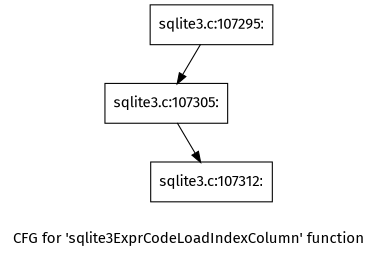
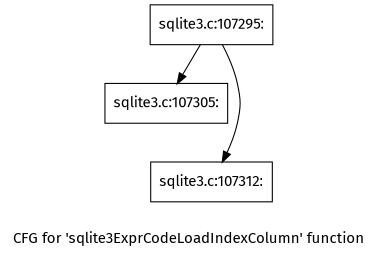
edge "sqlite3.c:107305:" -> "sqlite3.c:107312:": now "sqlite3.c:107295:" -> "sqlite3.c:107312:"
